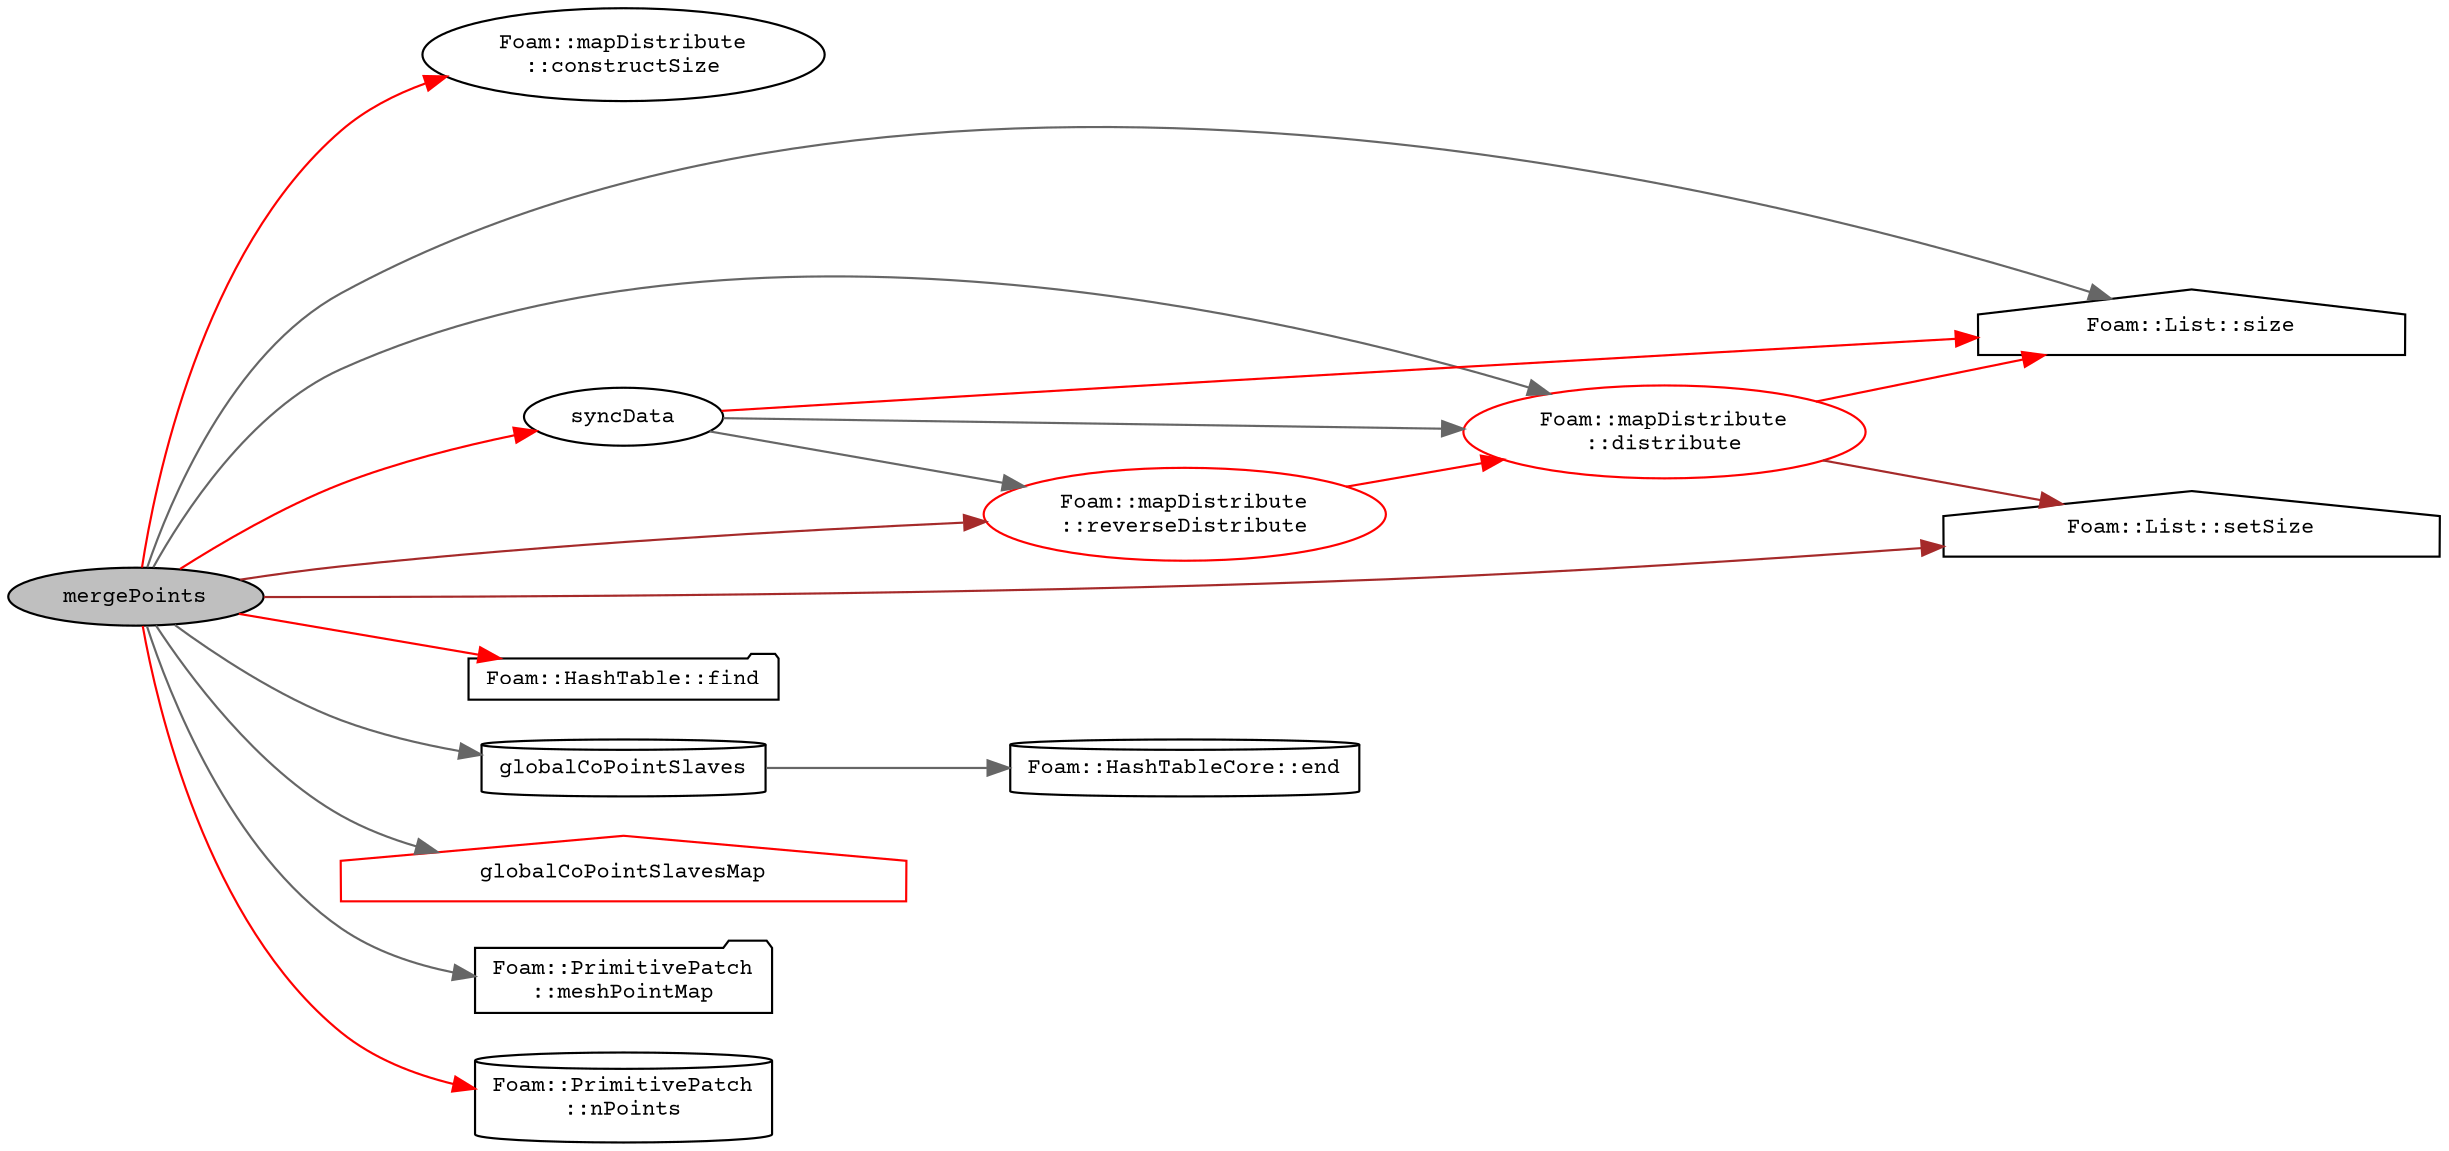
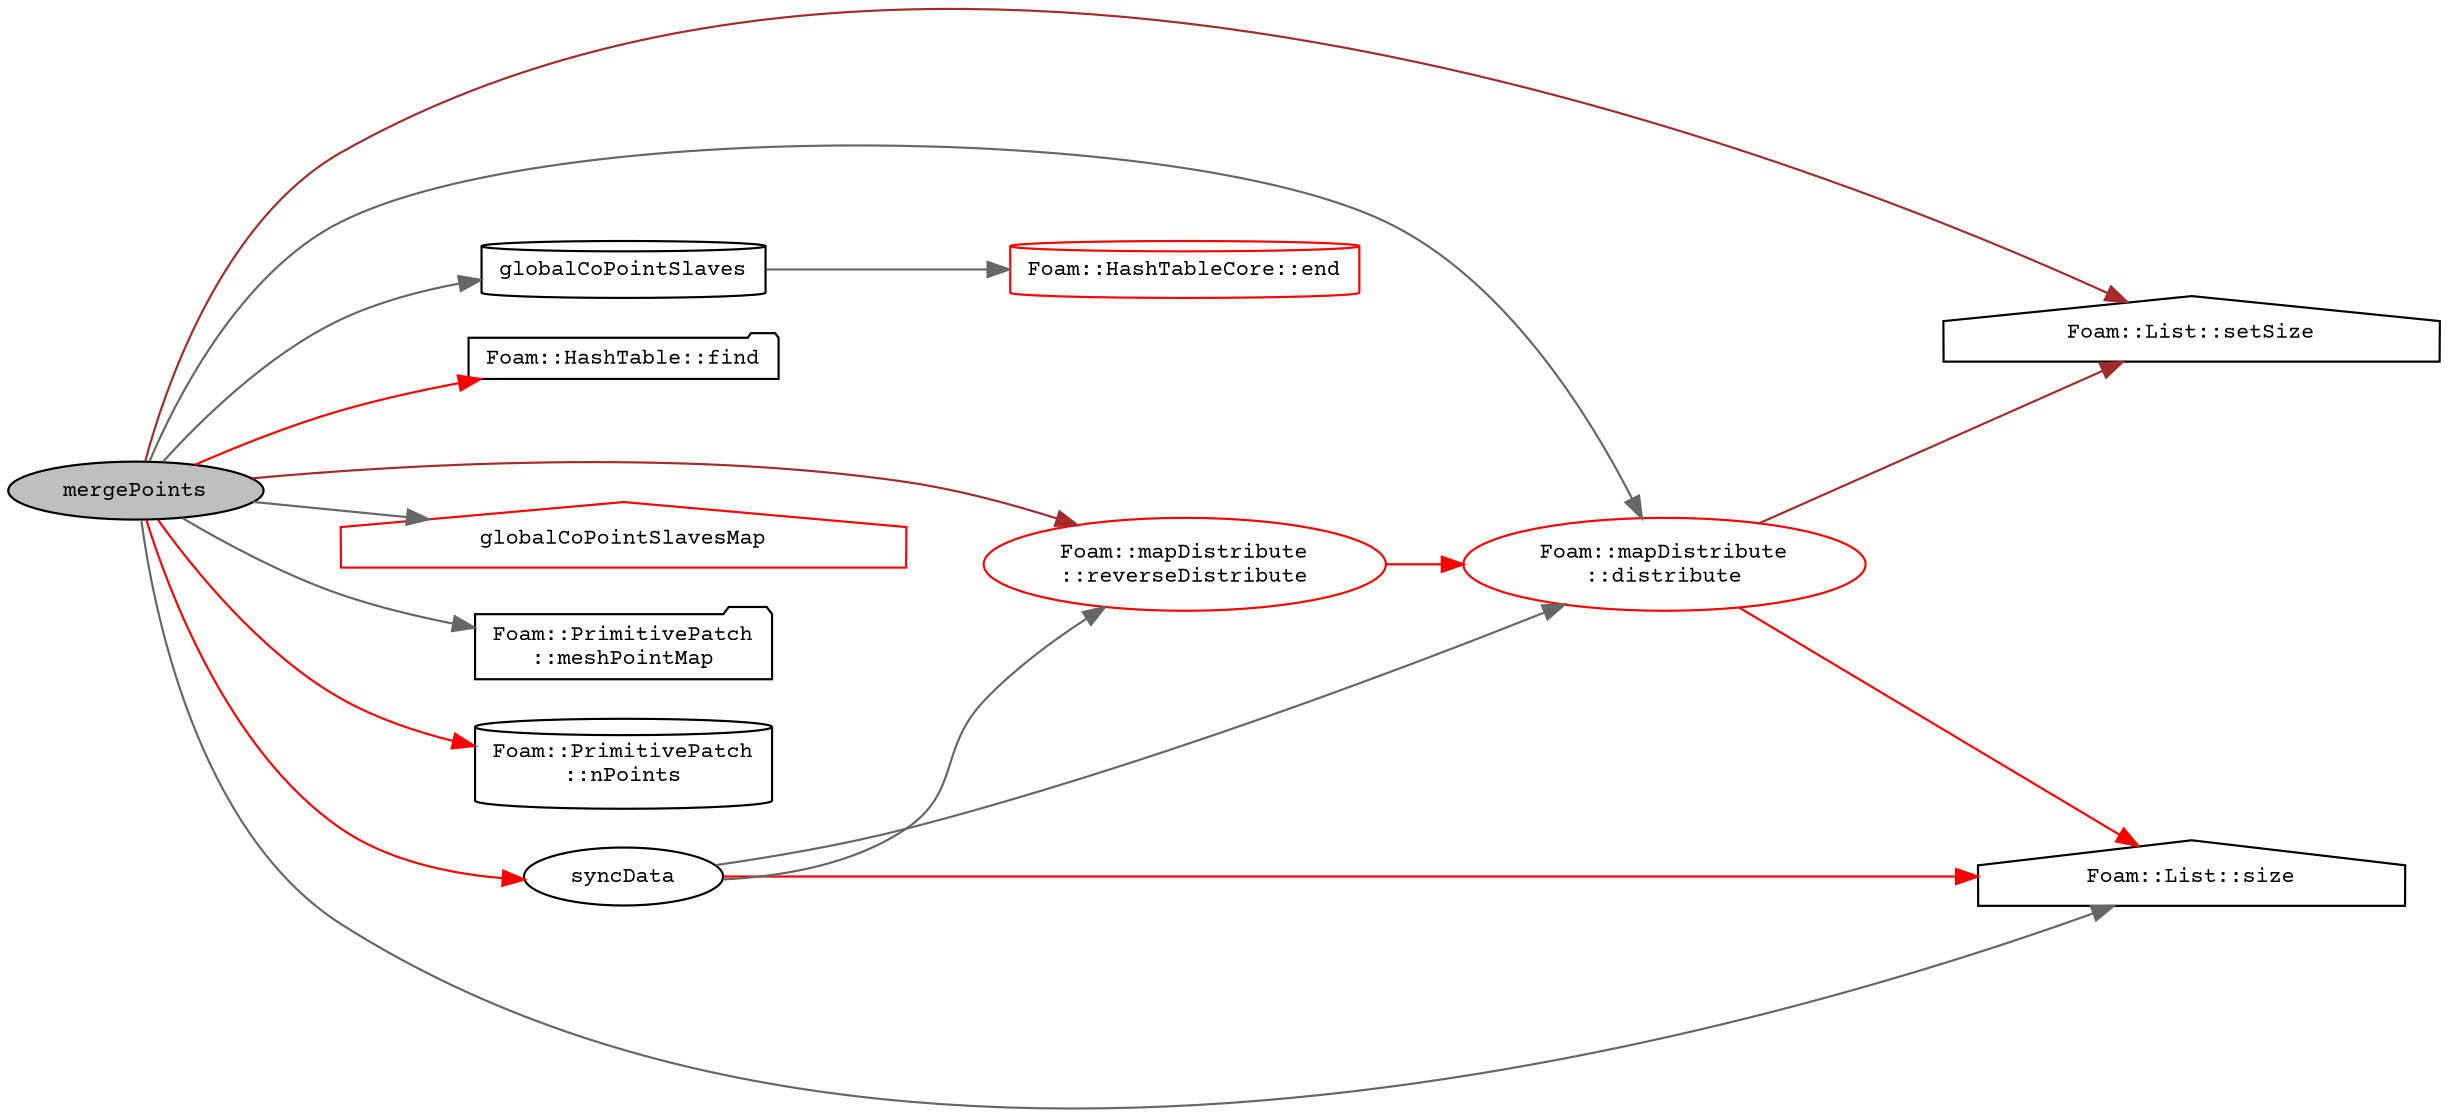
node "Foam::mapDistribute ::constructSize": removed
node "Foam::HashTableCore::end": color black -> red
